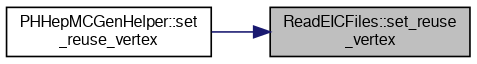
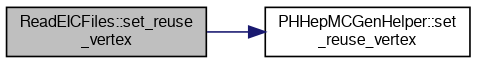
edge "PHHepMCGenHelper::set _reuse_vertex" -> "ReadEICFiles::set_reuse _vertex": reversed
